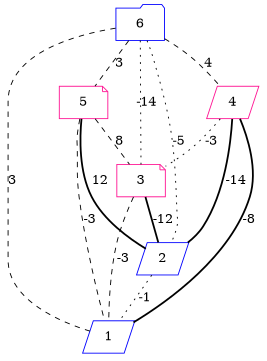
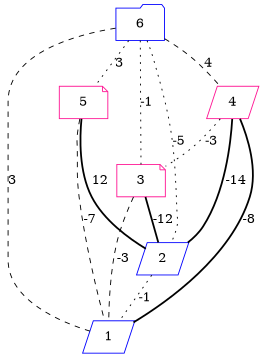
edge "6" -- "5": style dashed -> dotted
edge "6" -- "3": label "-14" -> "-1"
edge "5" -- "3": removed, label "8"
edge "5" -- "1": label "-3" -> "-7"
